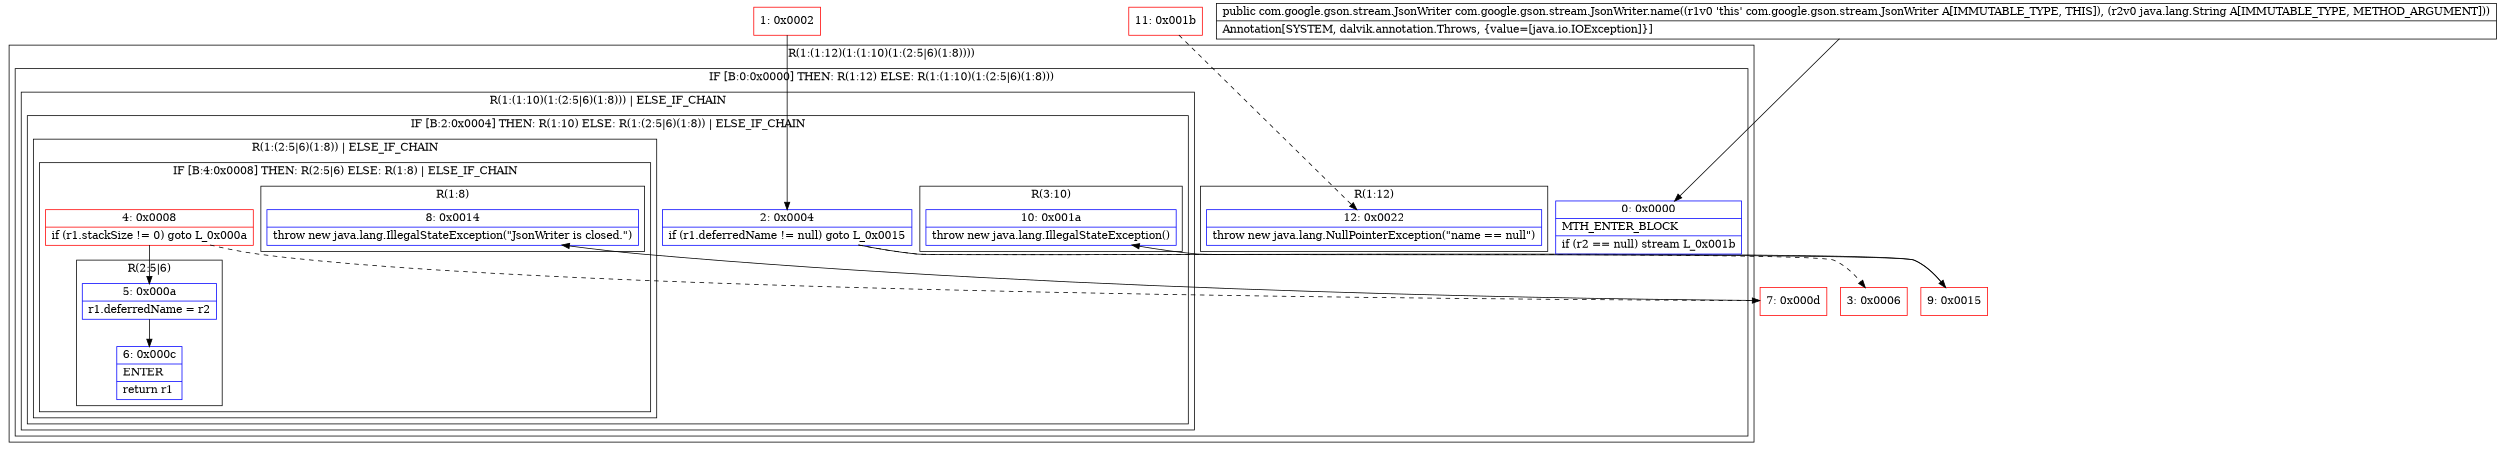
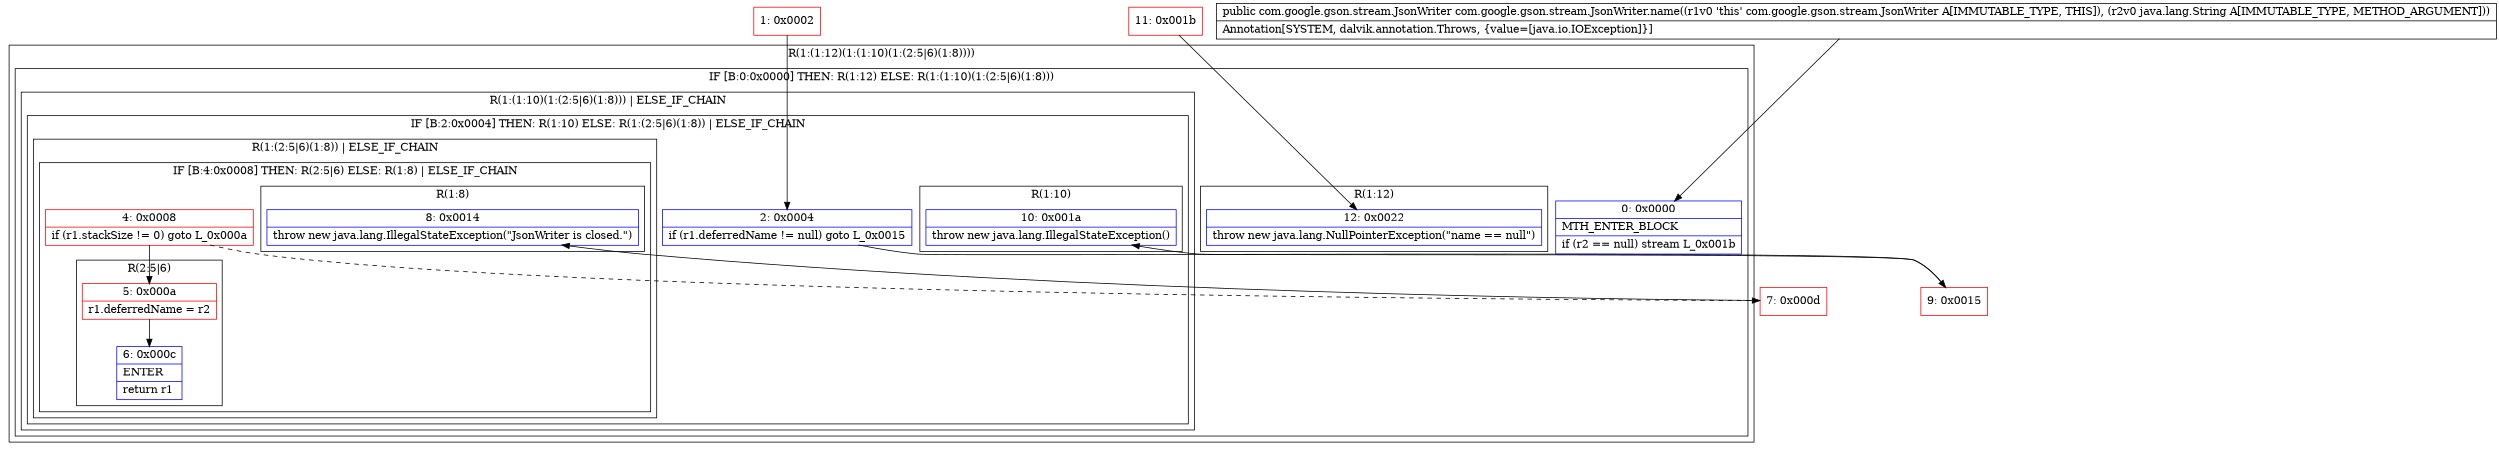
edge "11: 0x001b" -> "12: 0x0022": style dashed -> solid
cluster "R(3:10)": label "R(3:10)" -> "R(1:10)"
node "5: 0x000a": color blue -> red
node "3: 0x0006": removed
